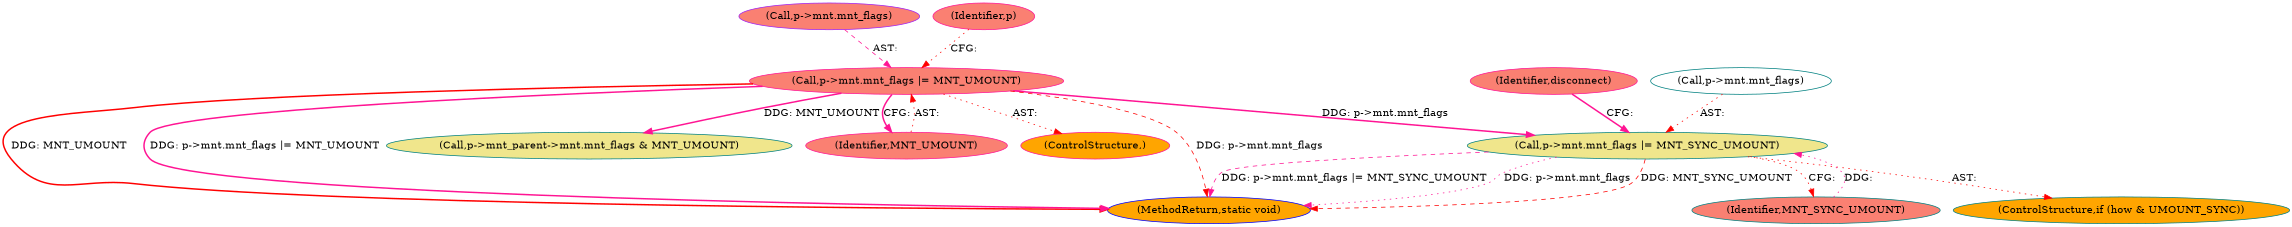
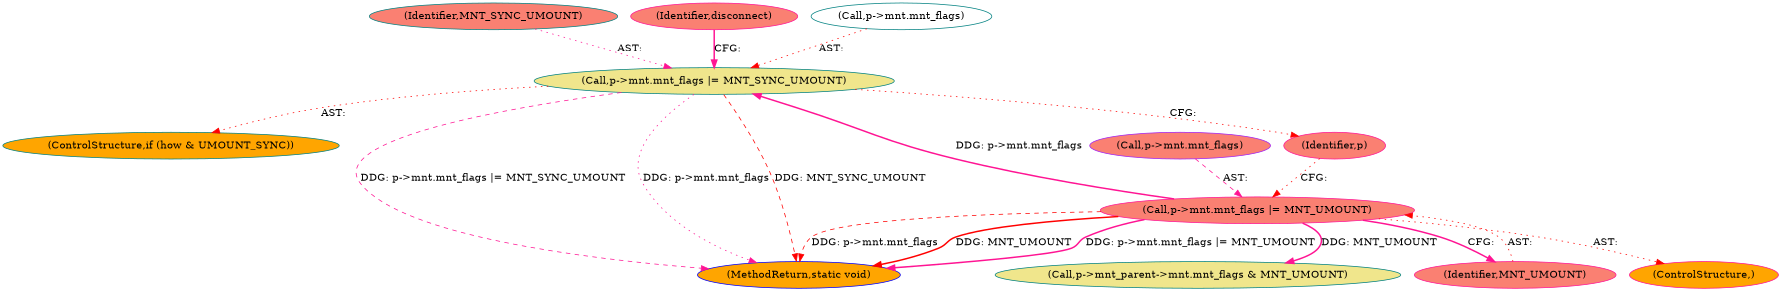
edge "(Call,p->mnt.mnt_flags |= MNT_SYNC_UMOUNT)" -> "(Identifier,MNT_SYNC_UMOUNT)": now "(Call,p->mnt.mnt_flags |= MNT_SYNC_UMOUNT)" -> "(Identifier,p)"
edge "(Identifier,MNT_SYNC_UMOUNT)" -> "(Call,p->mnt.mnt_flags |= MNT_SYNC_UMOUNT)": label "DDG: " -> "AST: "
